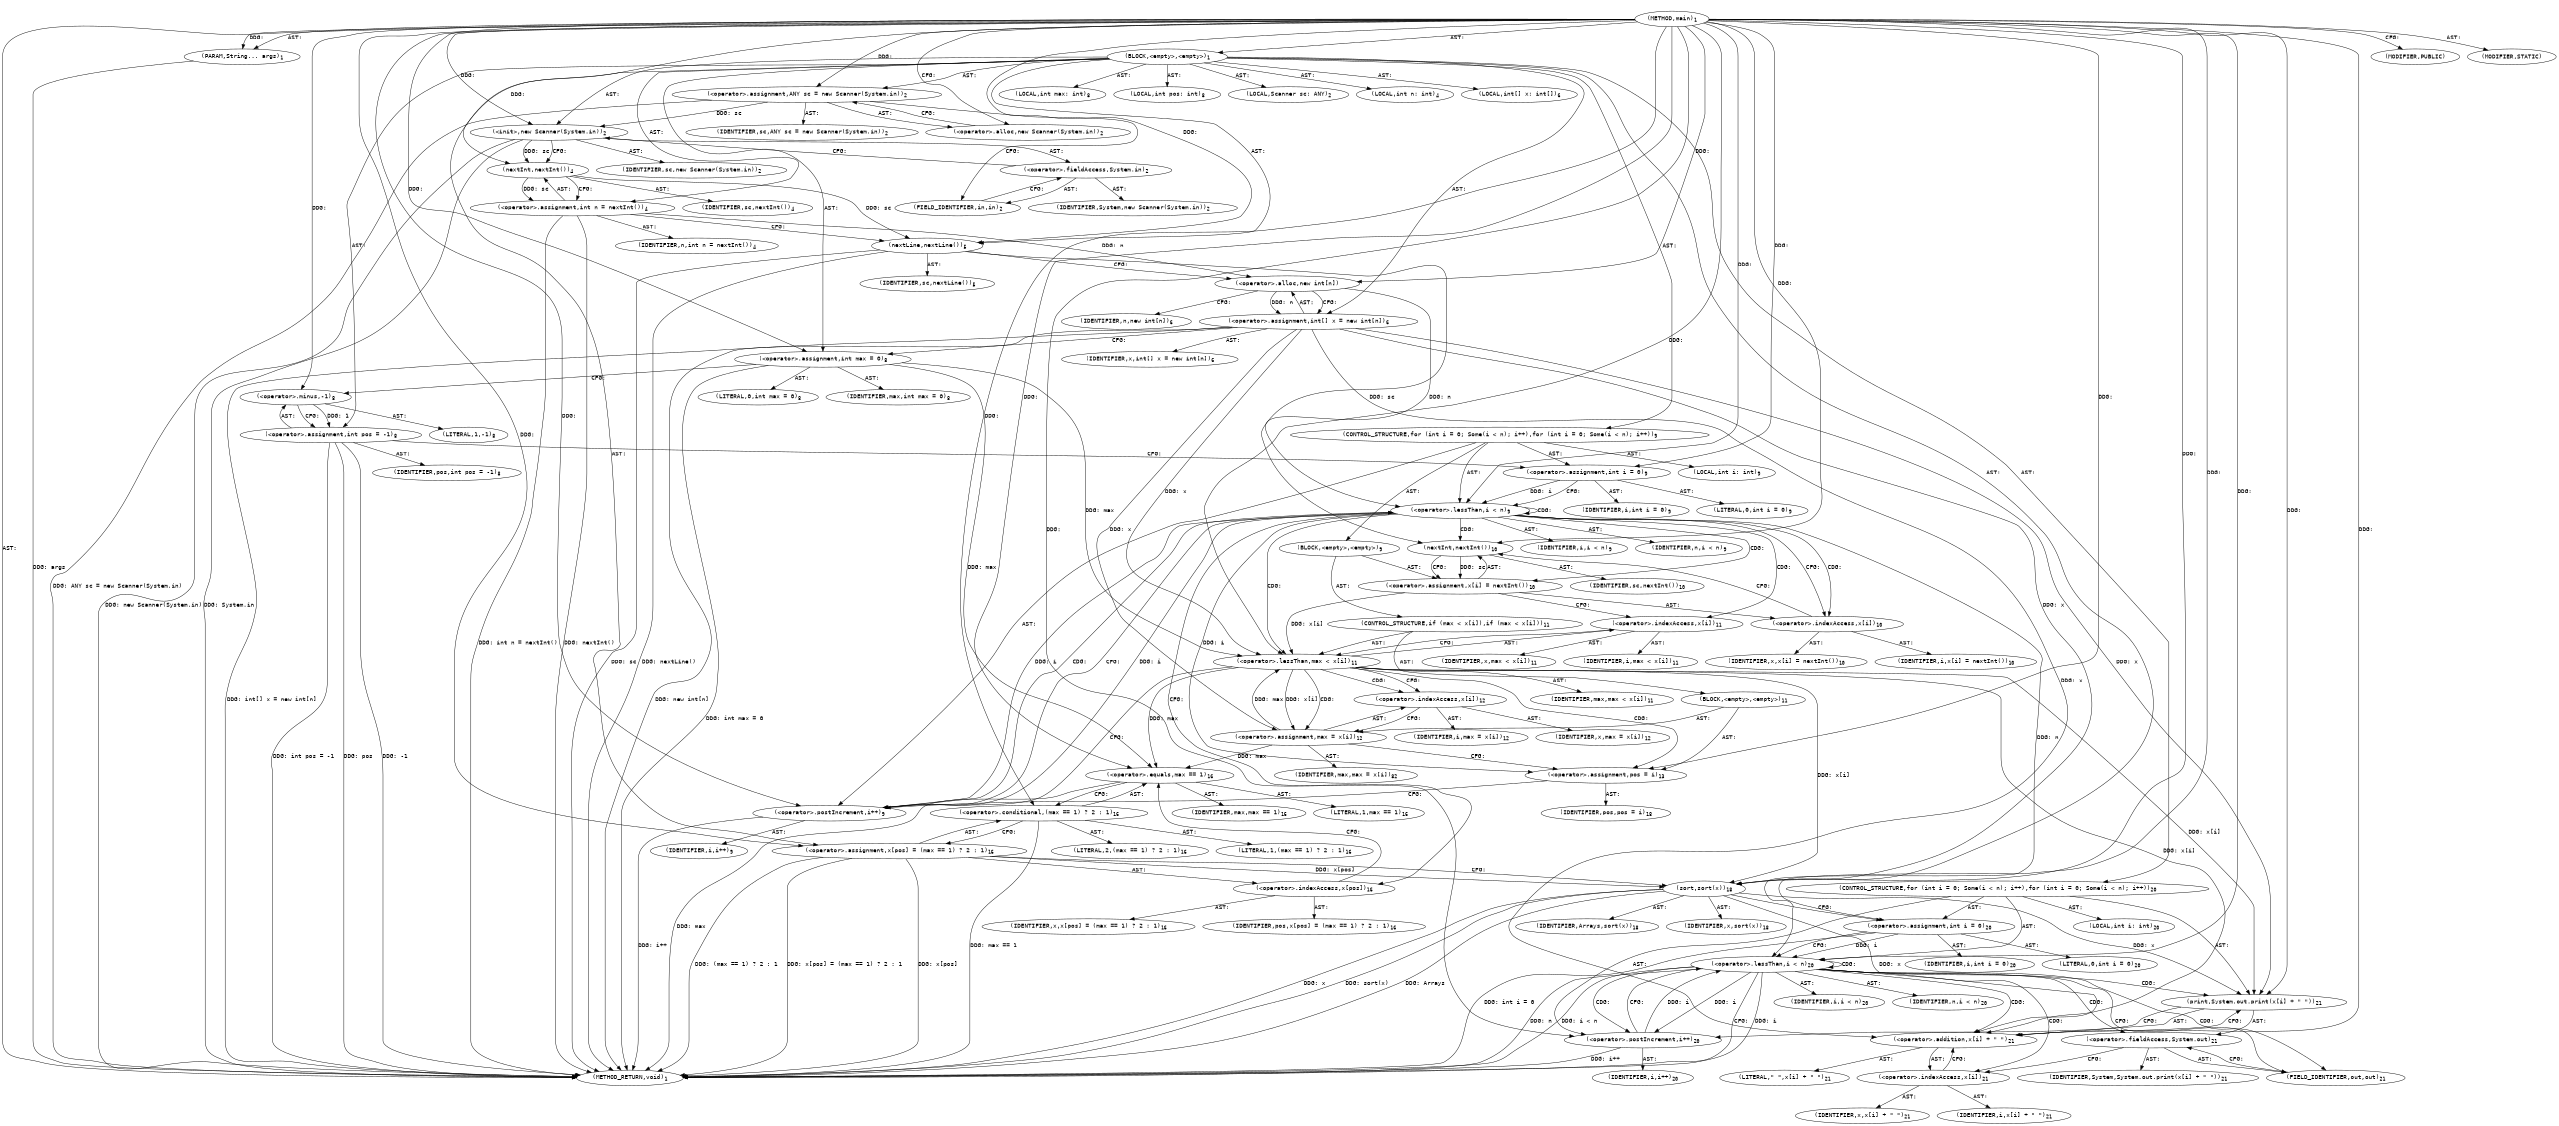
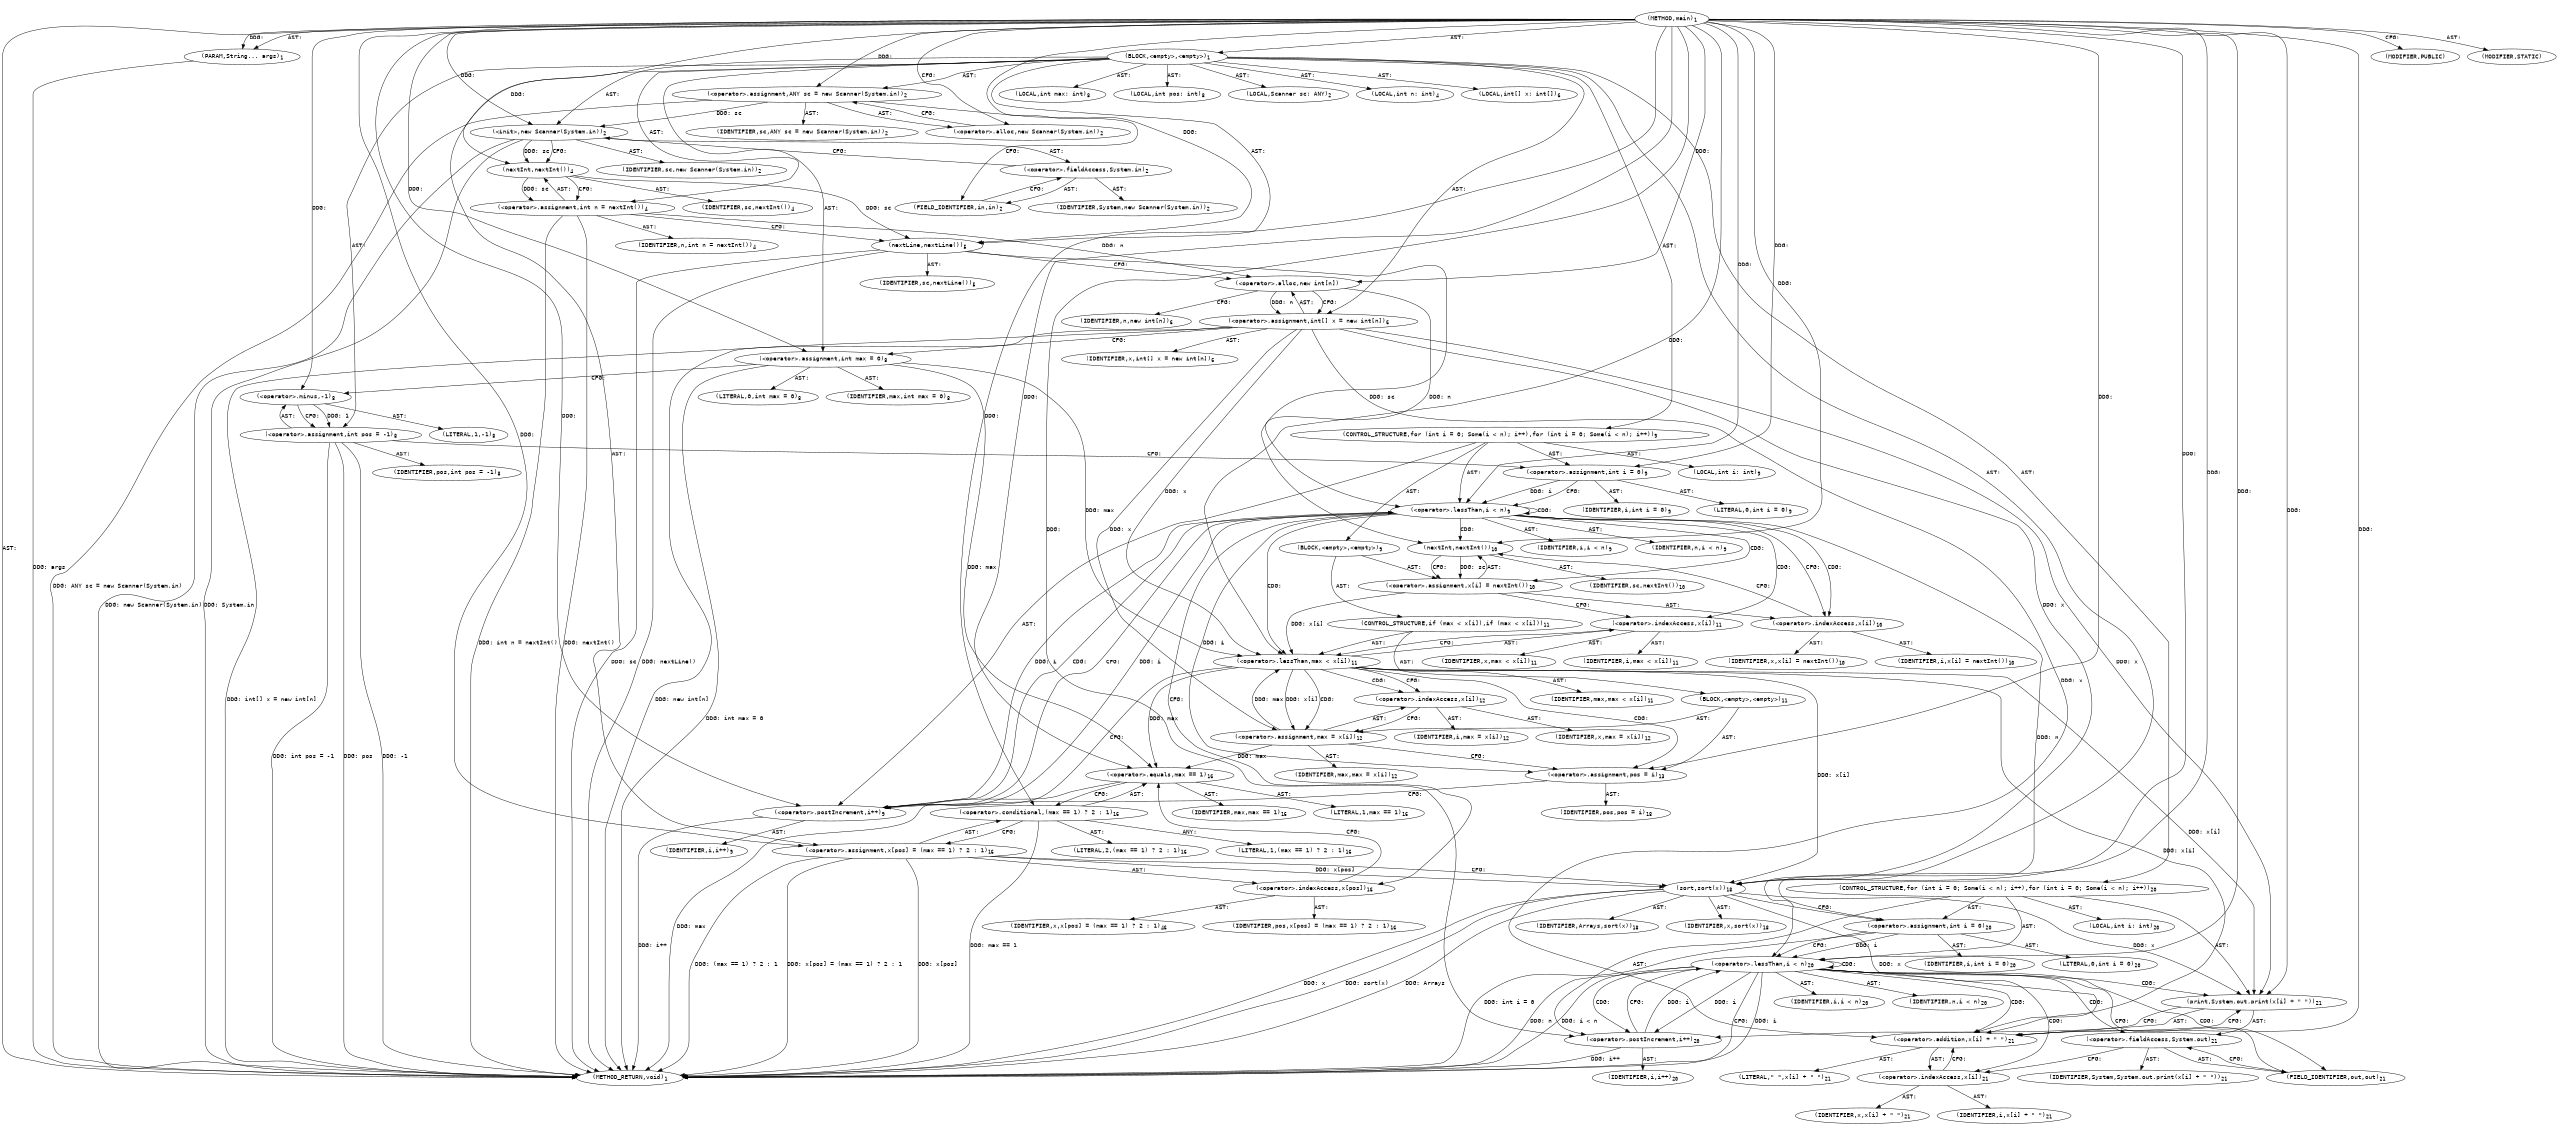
node "(IDENTIFIER,max,max = x[i])": text "82" -> "12"
edge "(<operator>.conditional,(max == 1) ? 2 : 1)" -> "(LITERAL,1,(max == 1) ? 2 : 1)": label "AST: " -> "ANY: "
node "(IDENTIFIER,x,x[pos] = (max == 1) ? 2 : 1)": text "16" -> "46"
